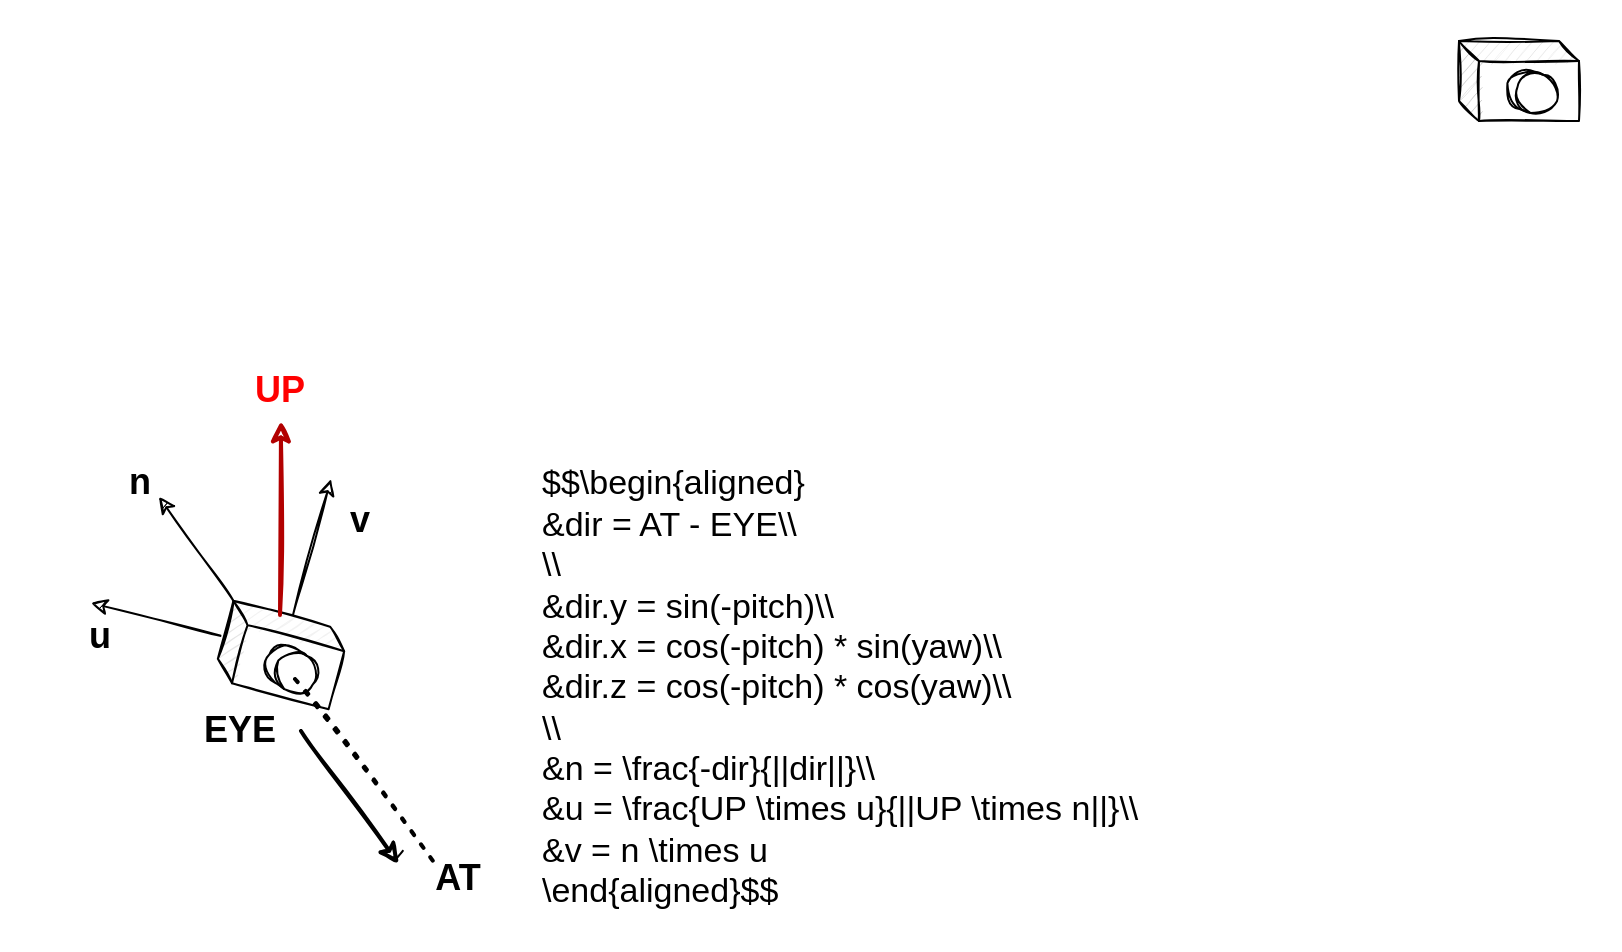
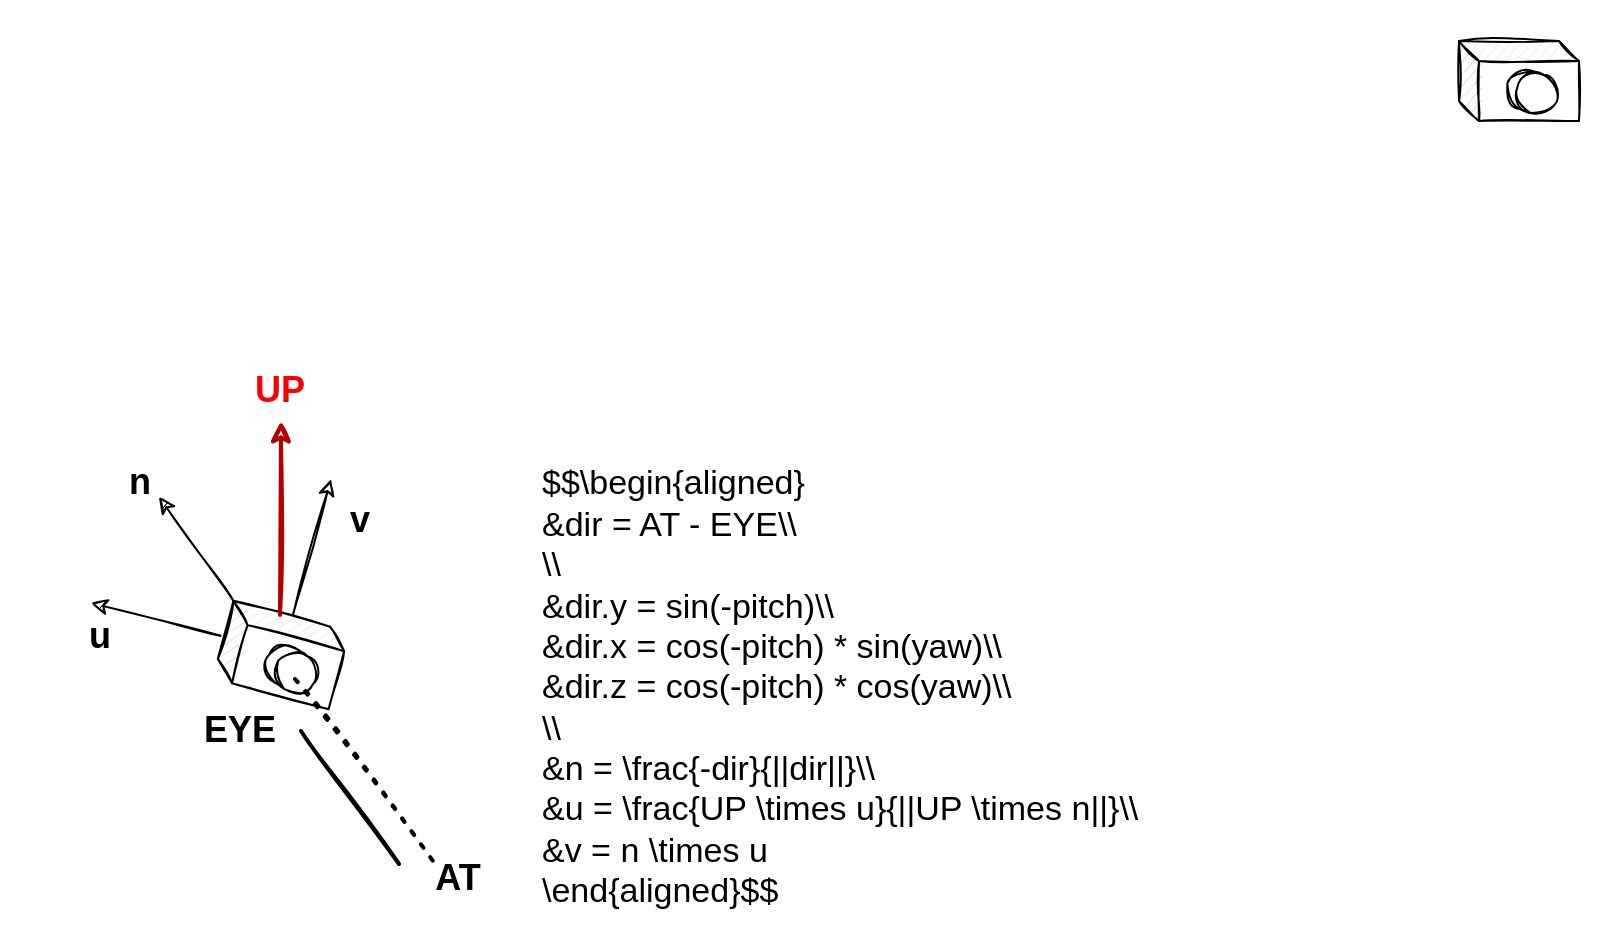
edge "EYE" -> "AT": arrowhead classic -> none
